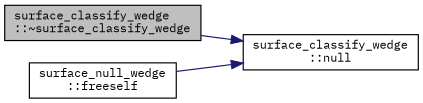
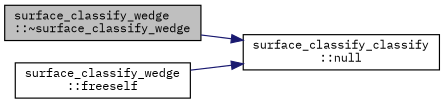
node "surface_classify_wedge ::null": label "surface_classify_wedge ::null" -> "surface_classify_classify ::null"
node "surface_null_wedge ::freeself": label "surface_null_wedge ::freeself" -> "surface_classify_wedge ::freeself"
